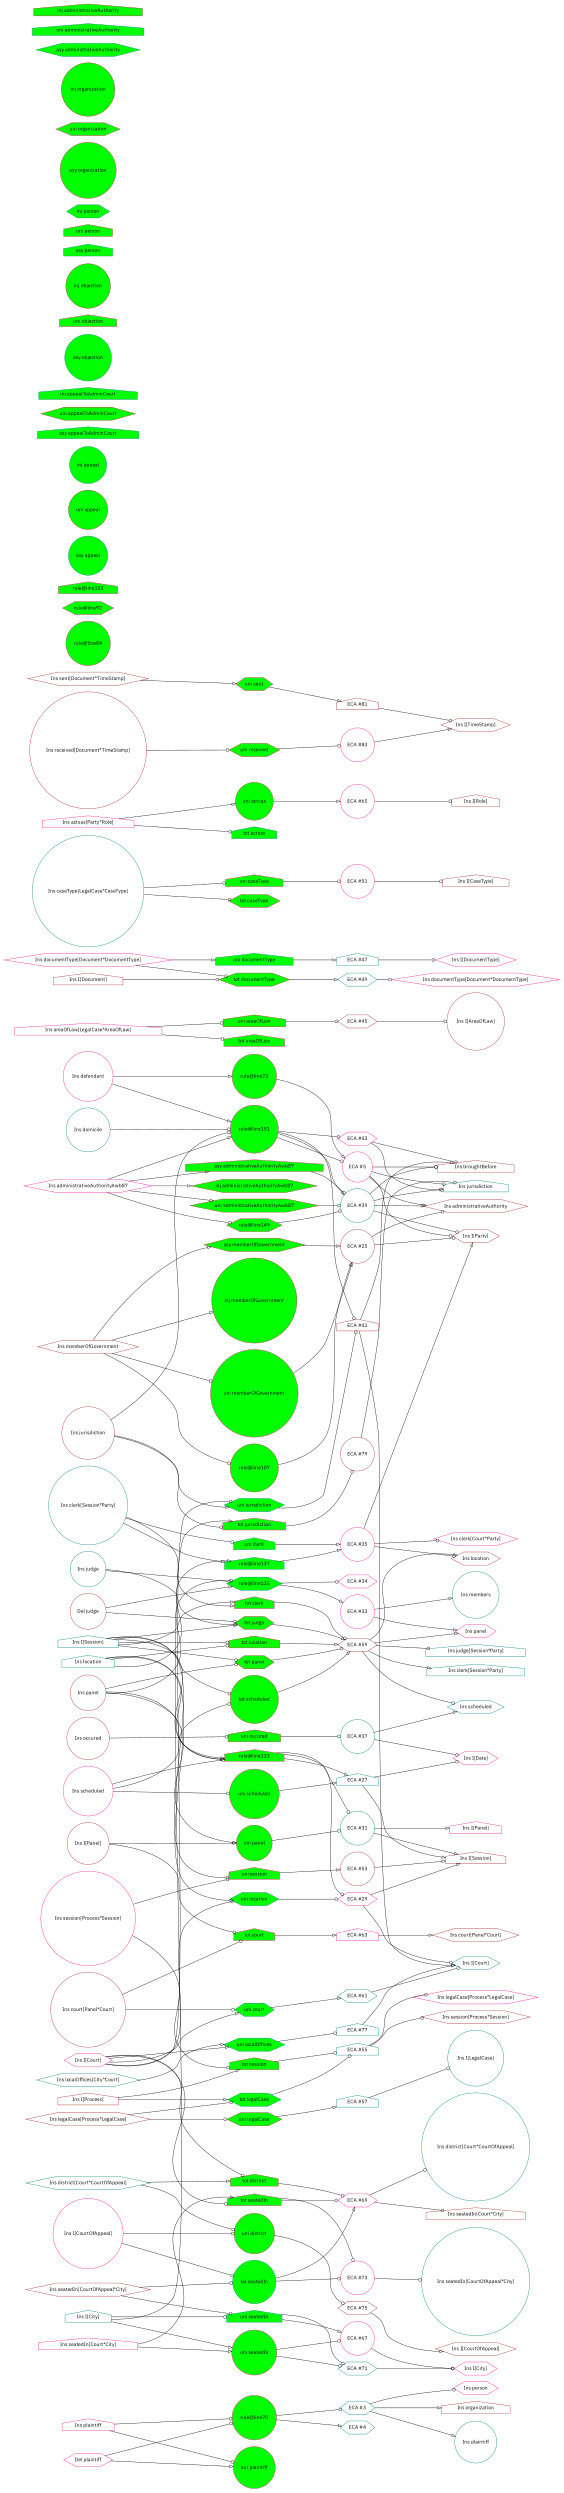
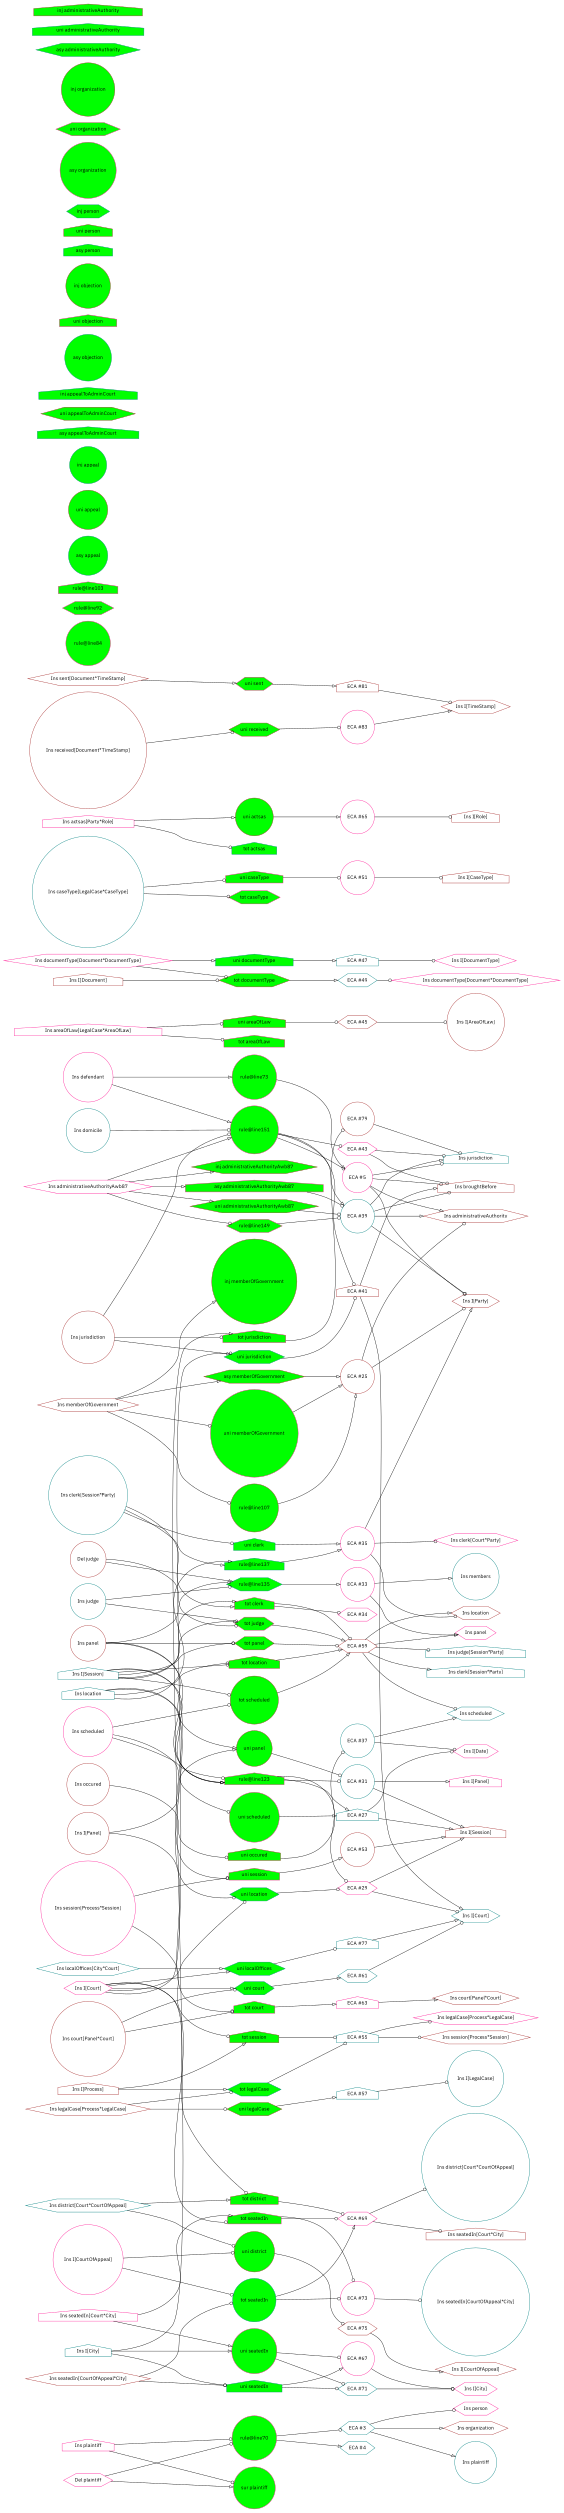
edge "rule@line135" -> "ECA #34": now "tot clerk" -> "ECA #34"
node "Ins organization": shape house -> hexagon
